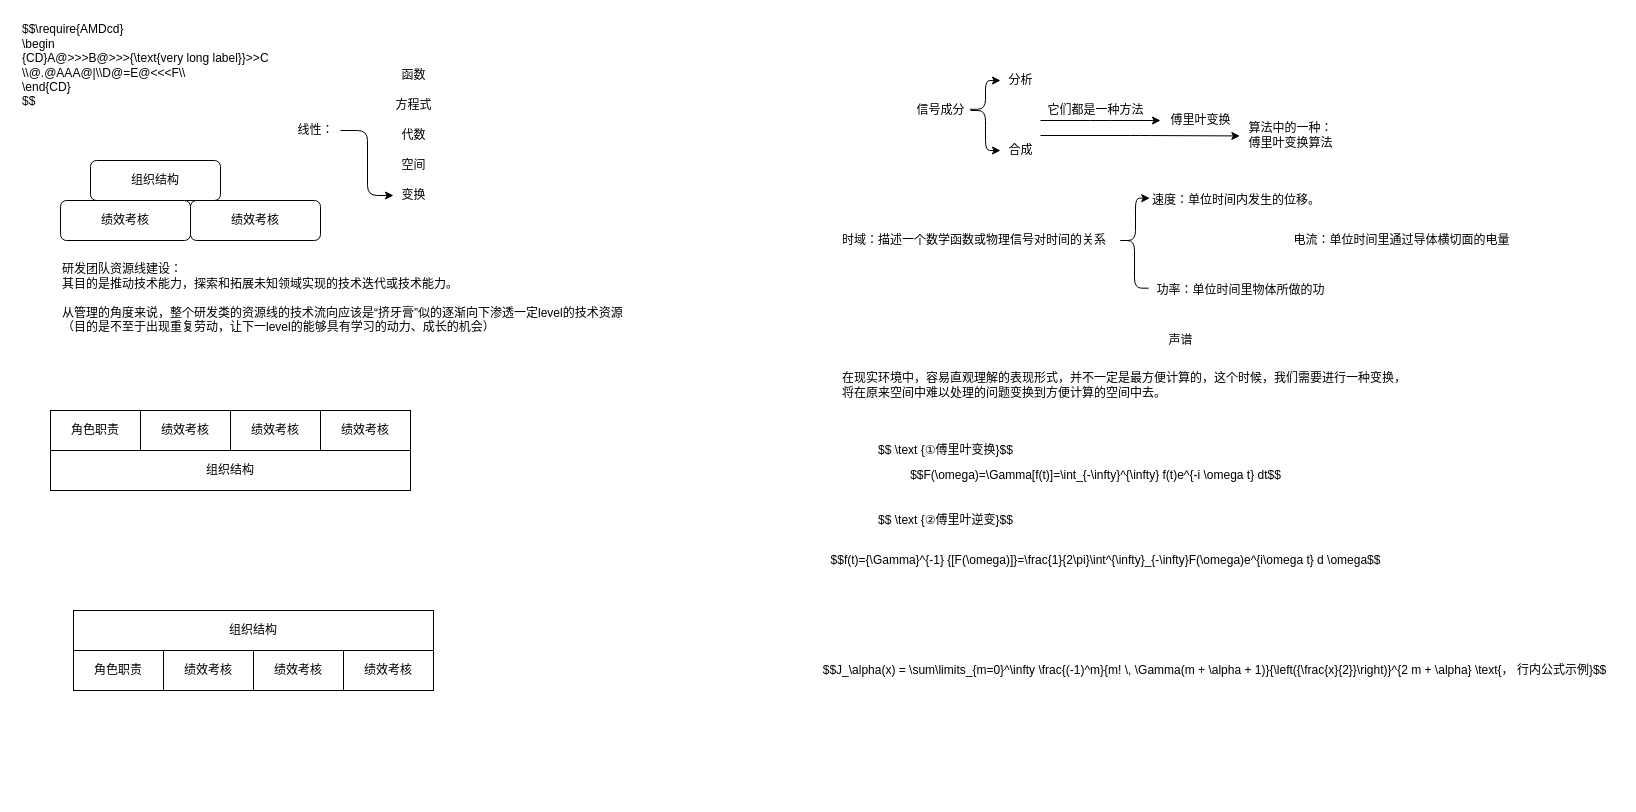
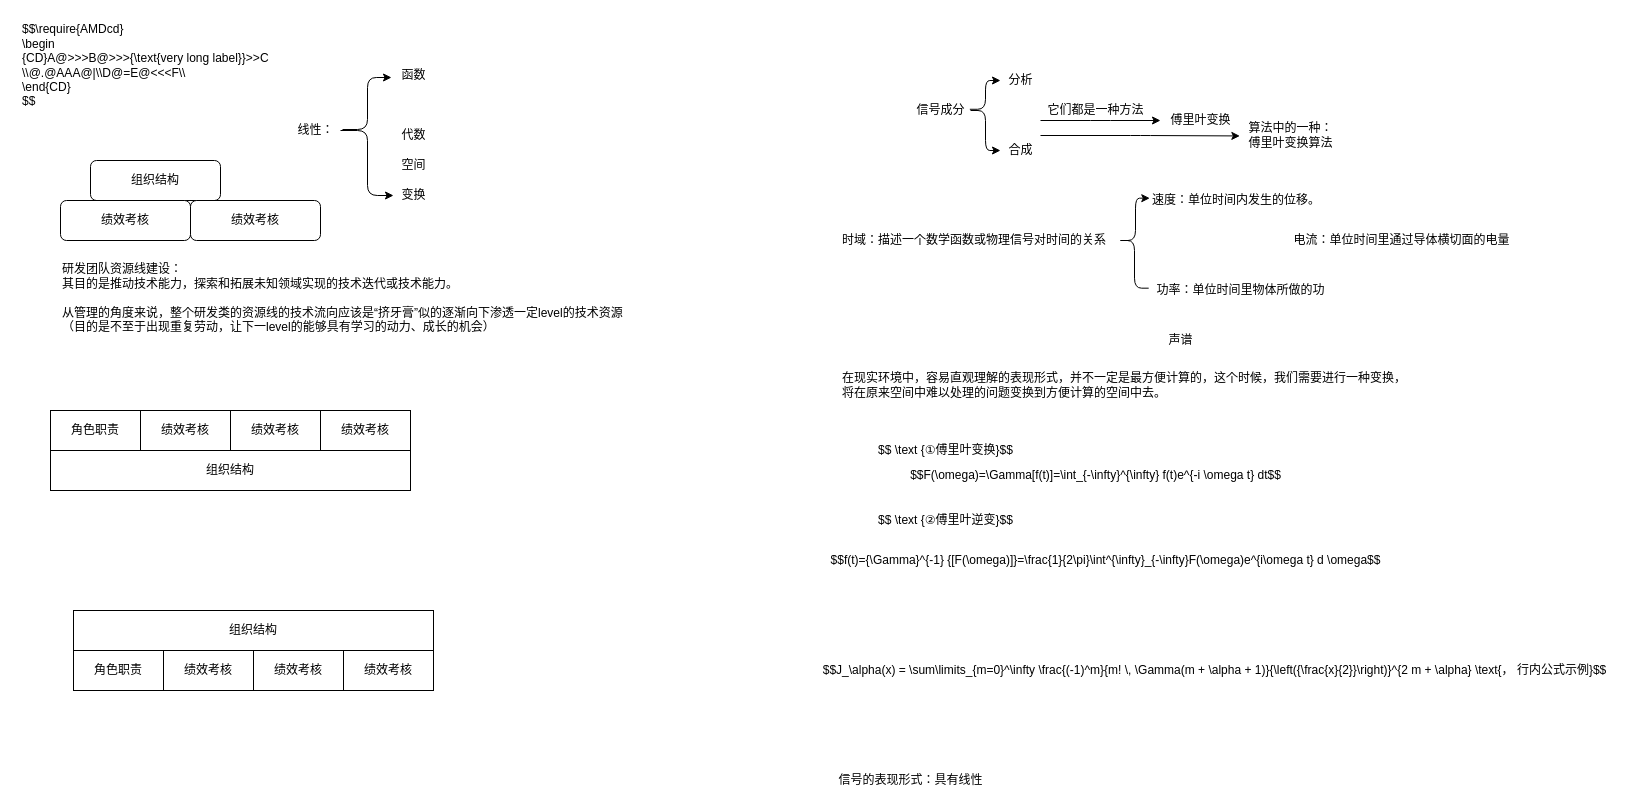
edge "线性：" -> "函数": added
node "方程式": removed
node "信号的表现形式：具有线性": added
